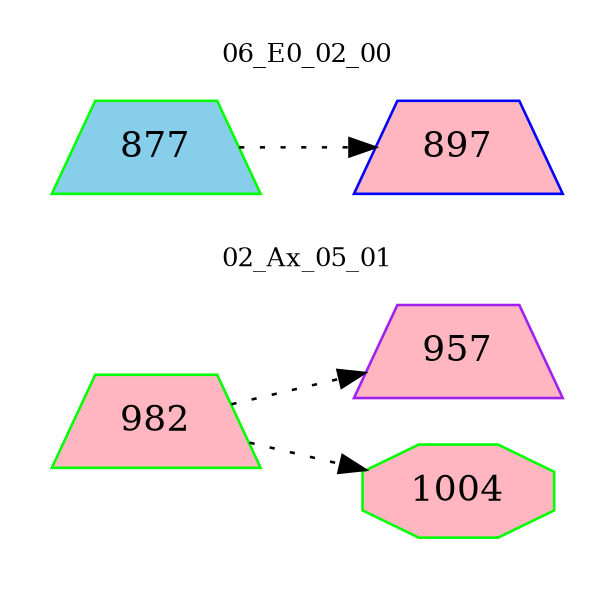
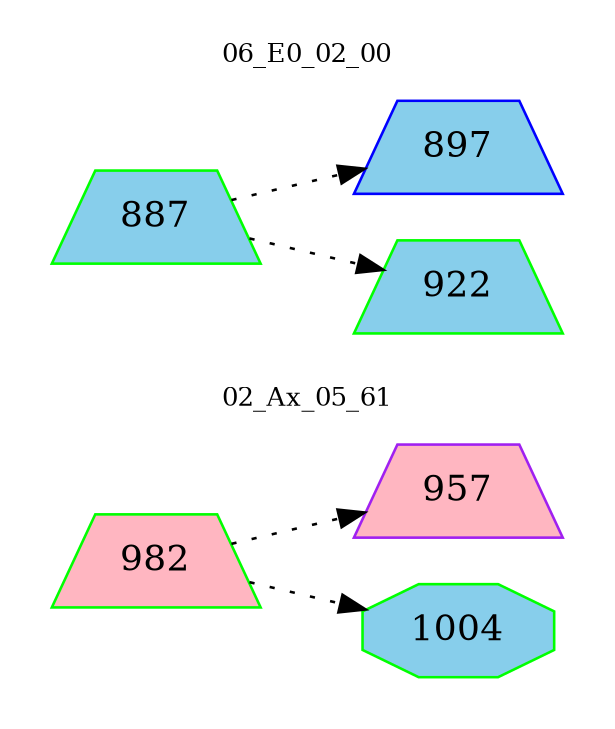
node "877": label "877" -> "887"
node "897": fillcolor lightpink -> skyblue
cluster "02_Ax_05_01": label "02_Ax_05_01" -> "02_Ax_05_61"
node "922": added
node "1004": fillcolor lightpink -> skyblue
